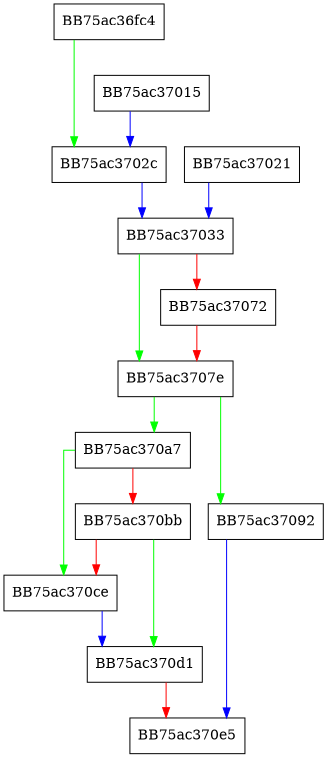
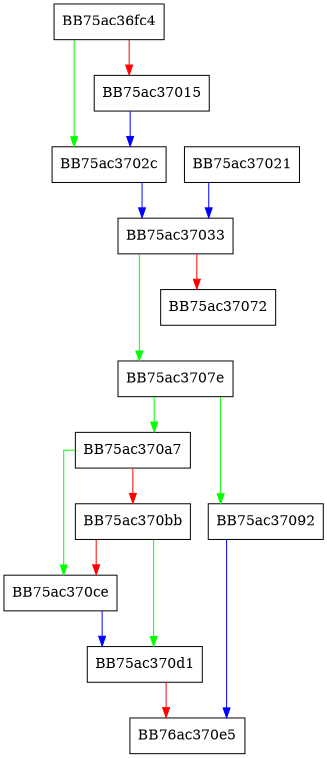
edge "BB75ac36fc4" -> "BB75ac37015": added
edge "BB75ac37072" -> "BB75ac3707e": removed
node "BB75ac370e5": label "BB75ac370e5" -> "BB76ac370e5"
